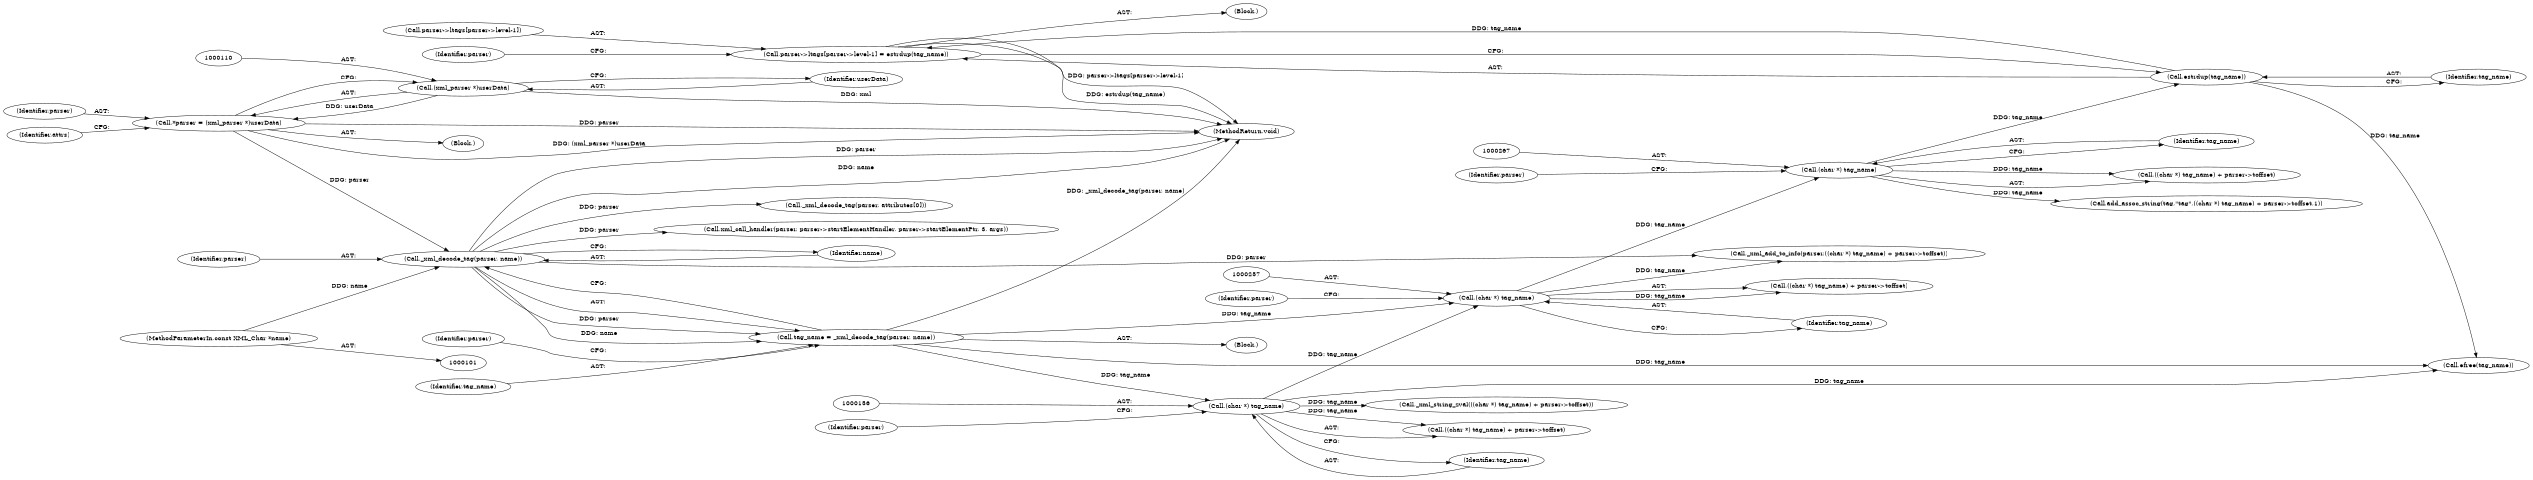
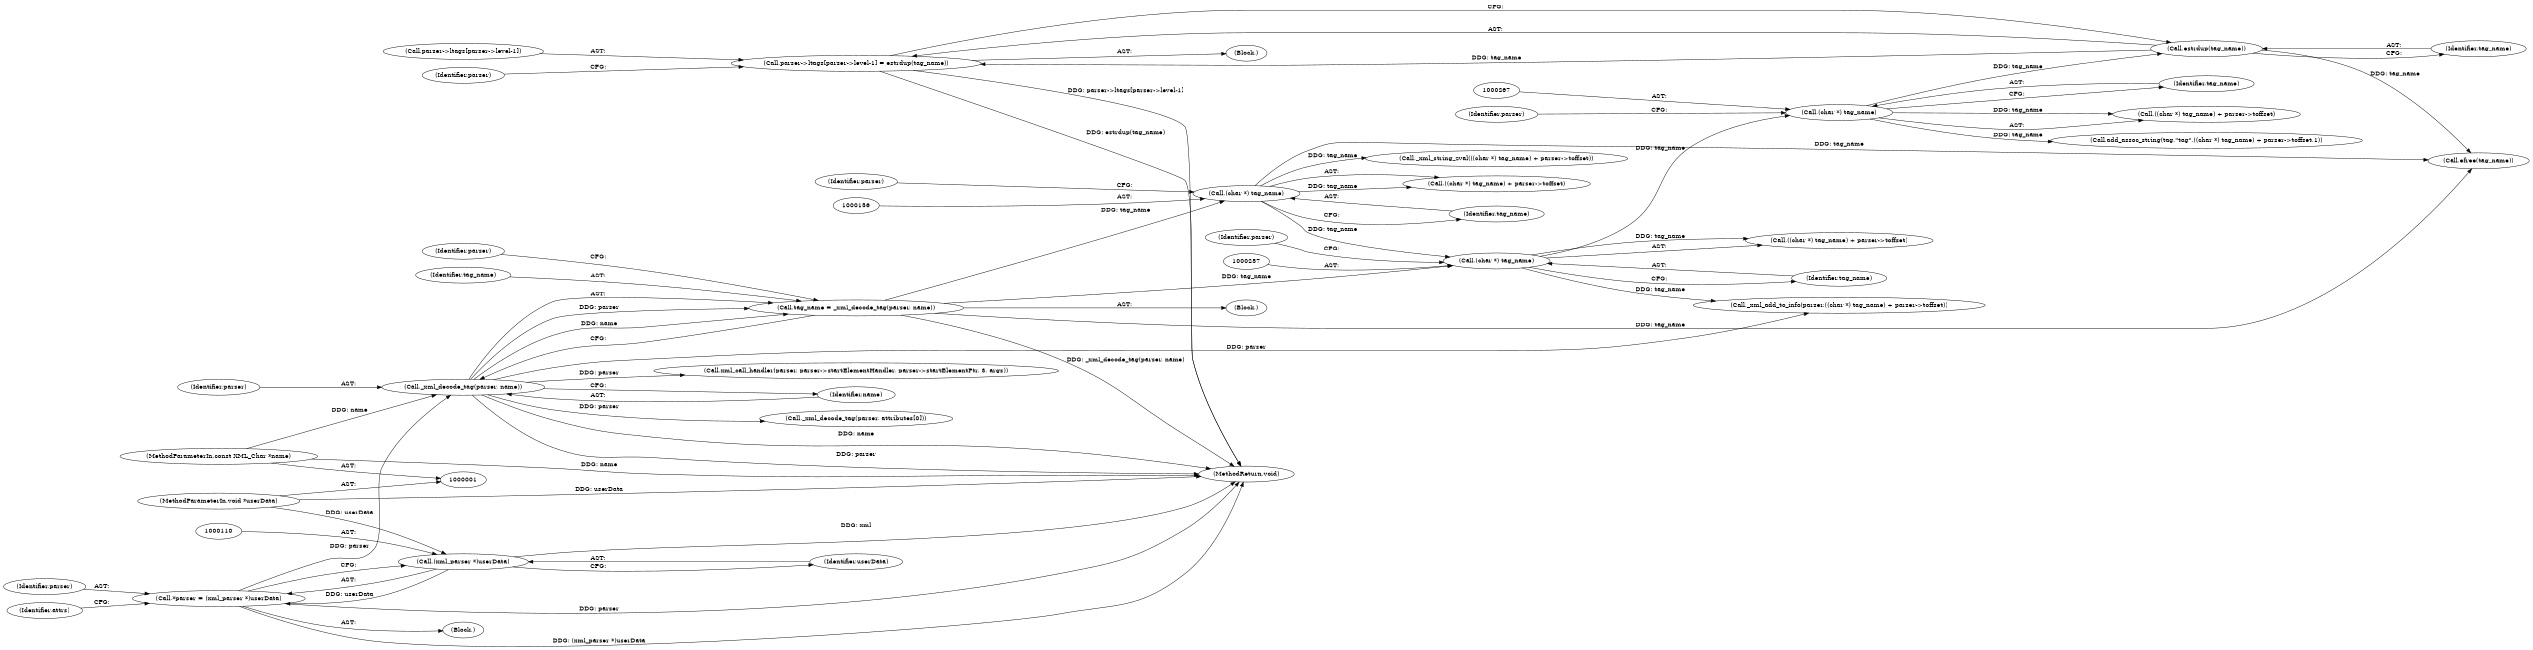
node "1000101": label "1000101" -> "1000001"
edge "(MethodParameterIn,const XML_Char *name)" -> "(MethodReturn,void)": added, label "DDG: name"
node "(MethodParameterIn,void *userData)": added
